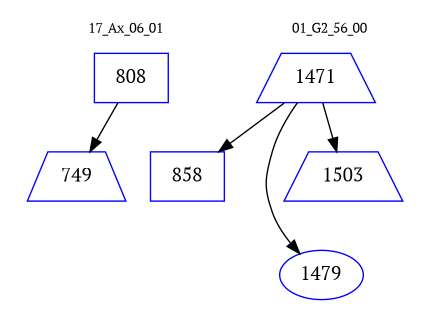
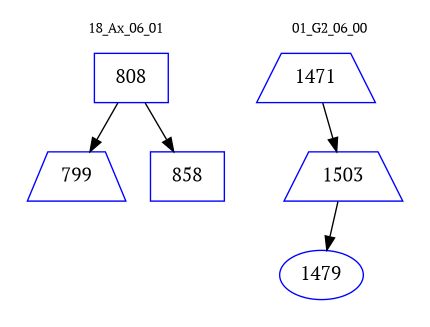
cluster "17_Ax_06_01": label "17_Ax_06_01" -> "18_Ax_06_01"
cluster "01_G2_56_00": label "01_G2_56_00" -> "01_G2_06_00"
edge "1471" -> "858": now "808" -> "858"
edge "1471" -> "1479": now "1503" -> "1479"
node "749": label "749" -> "799"
